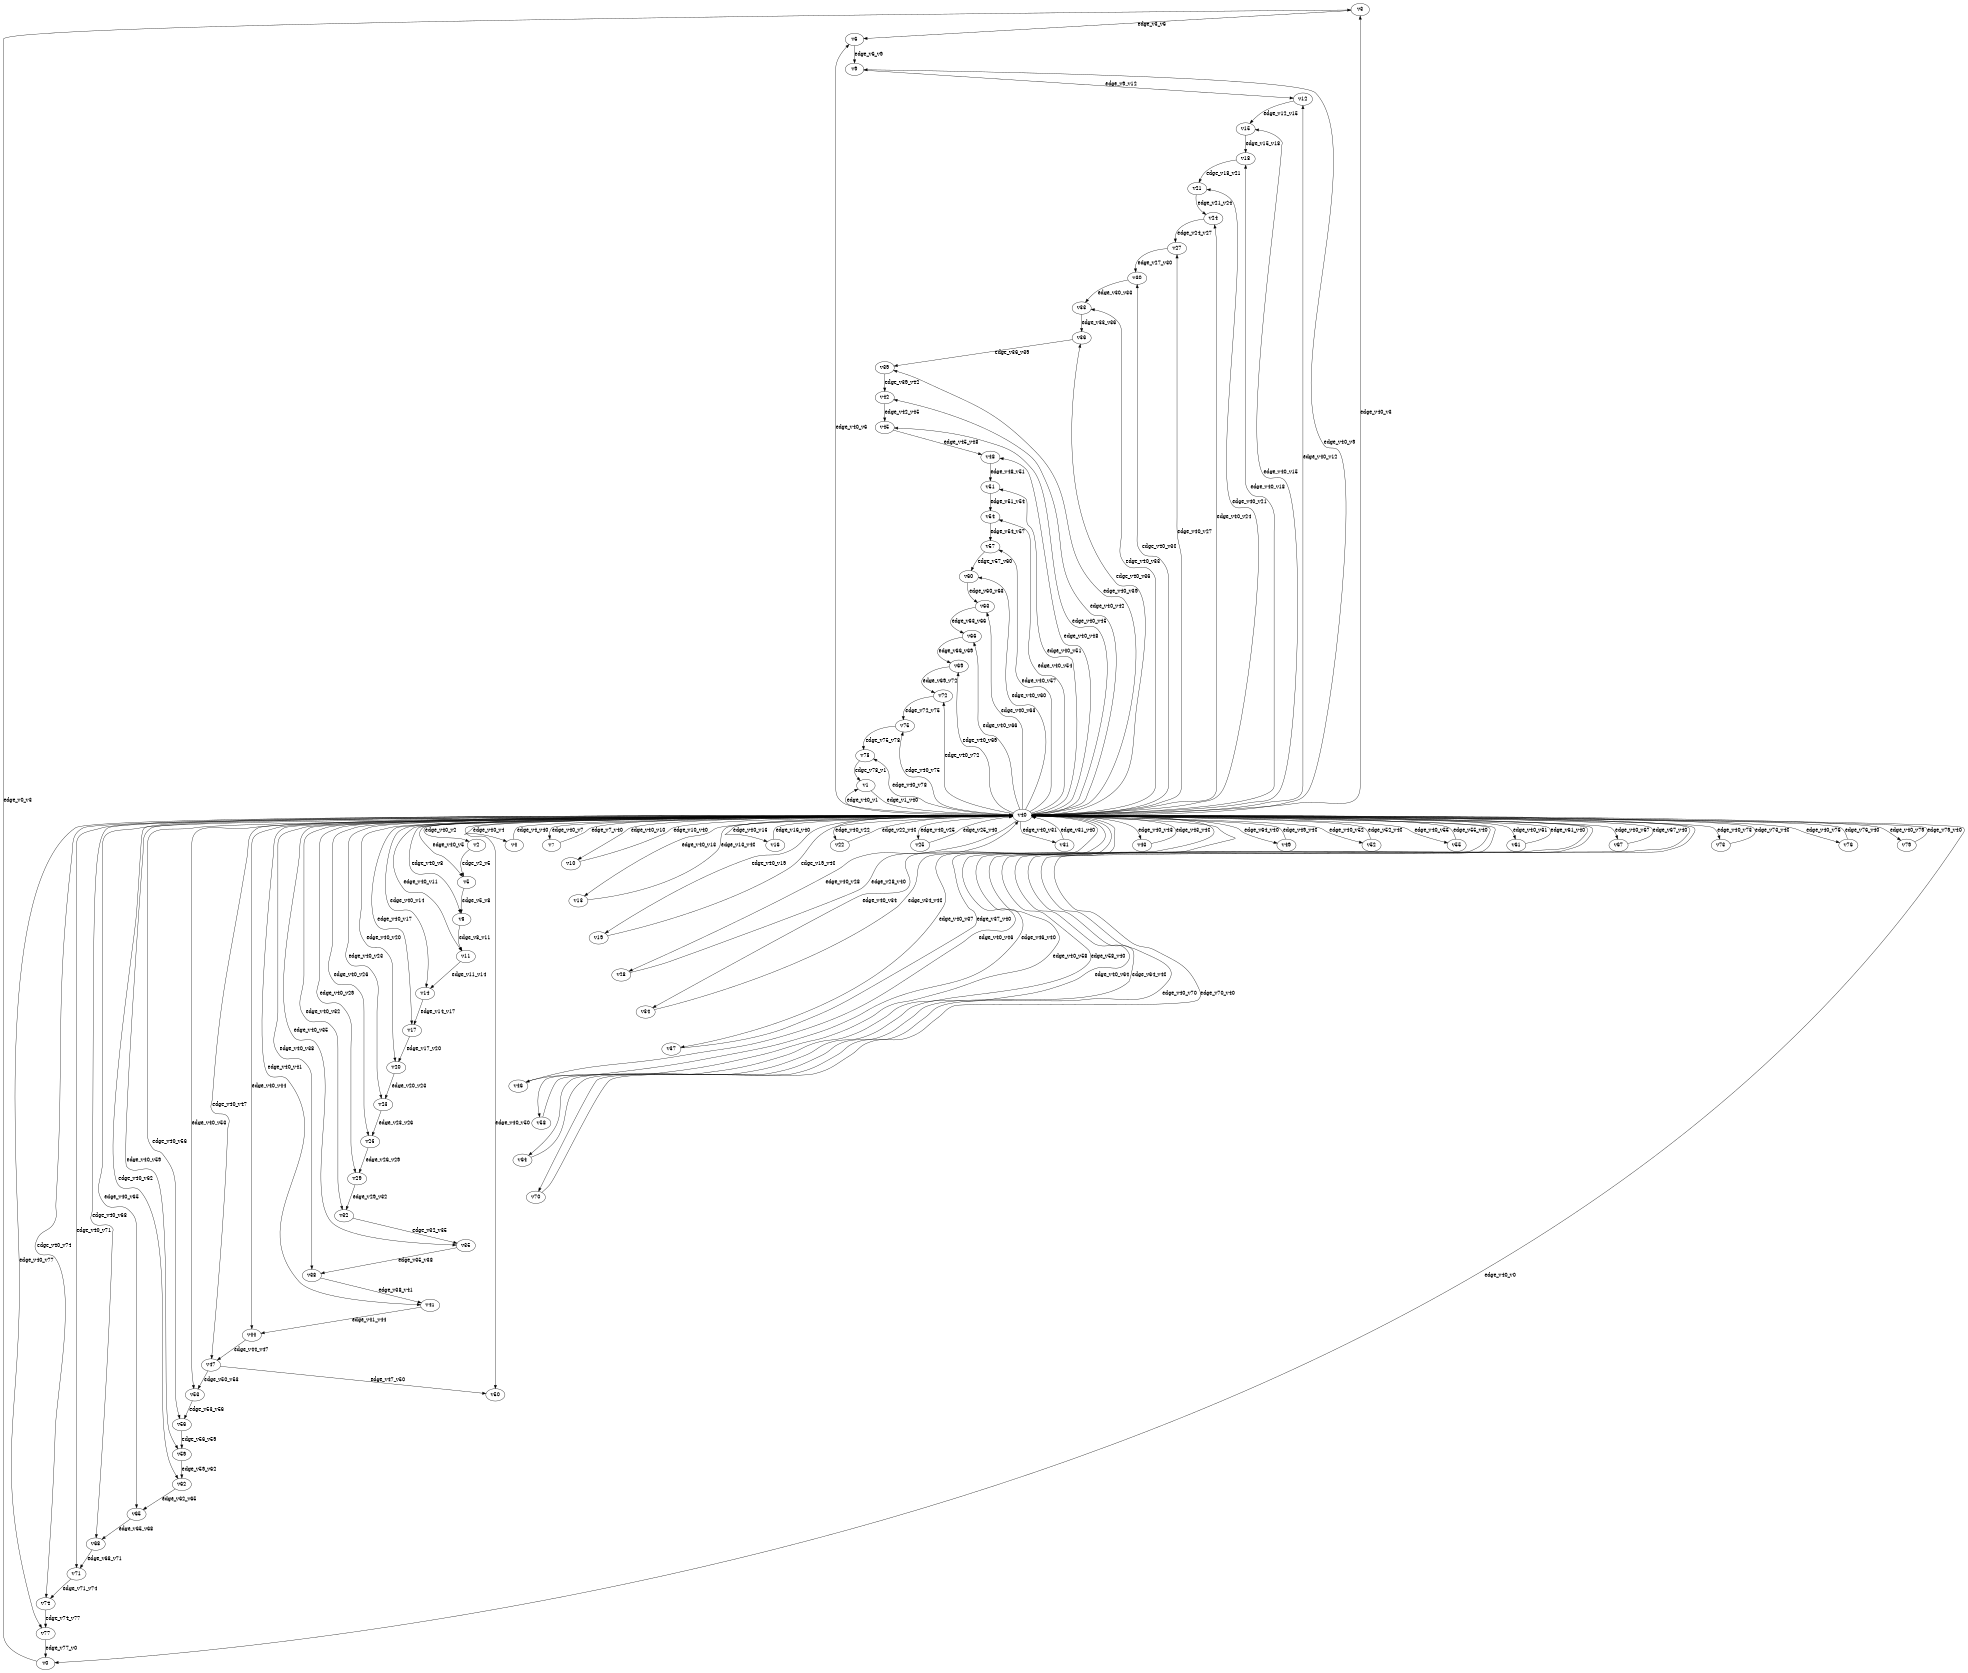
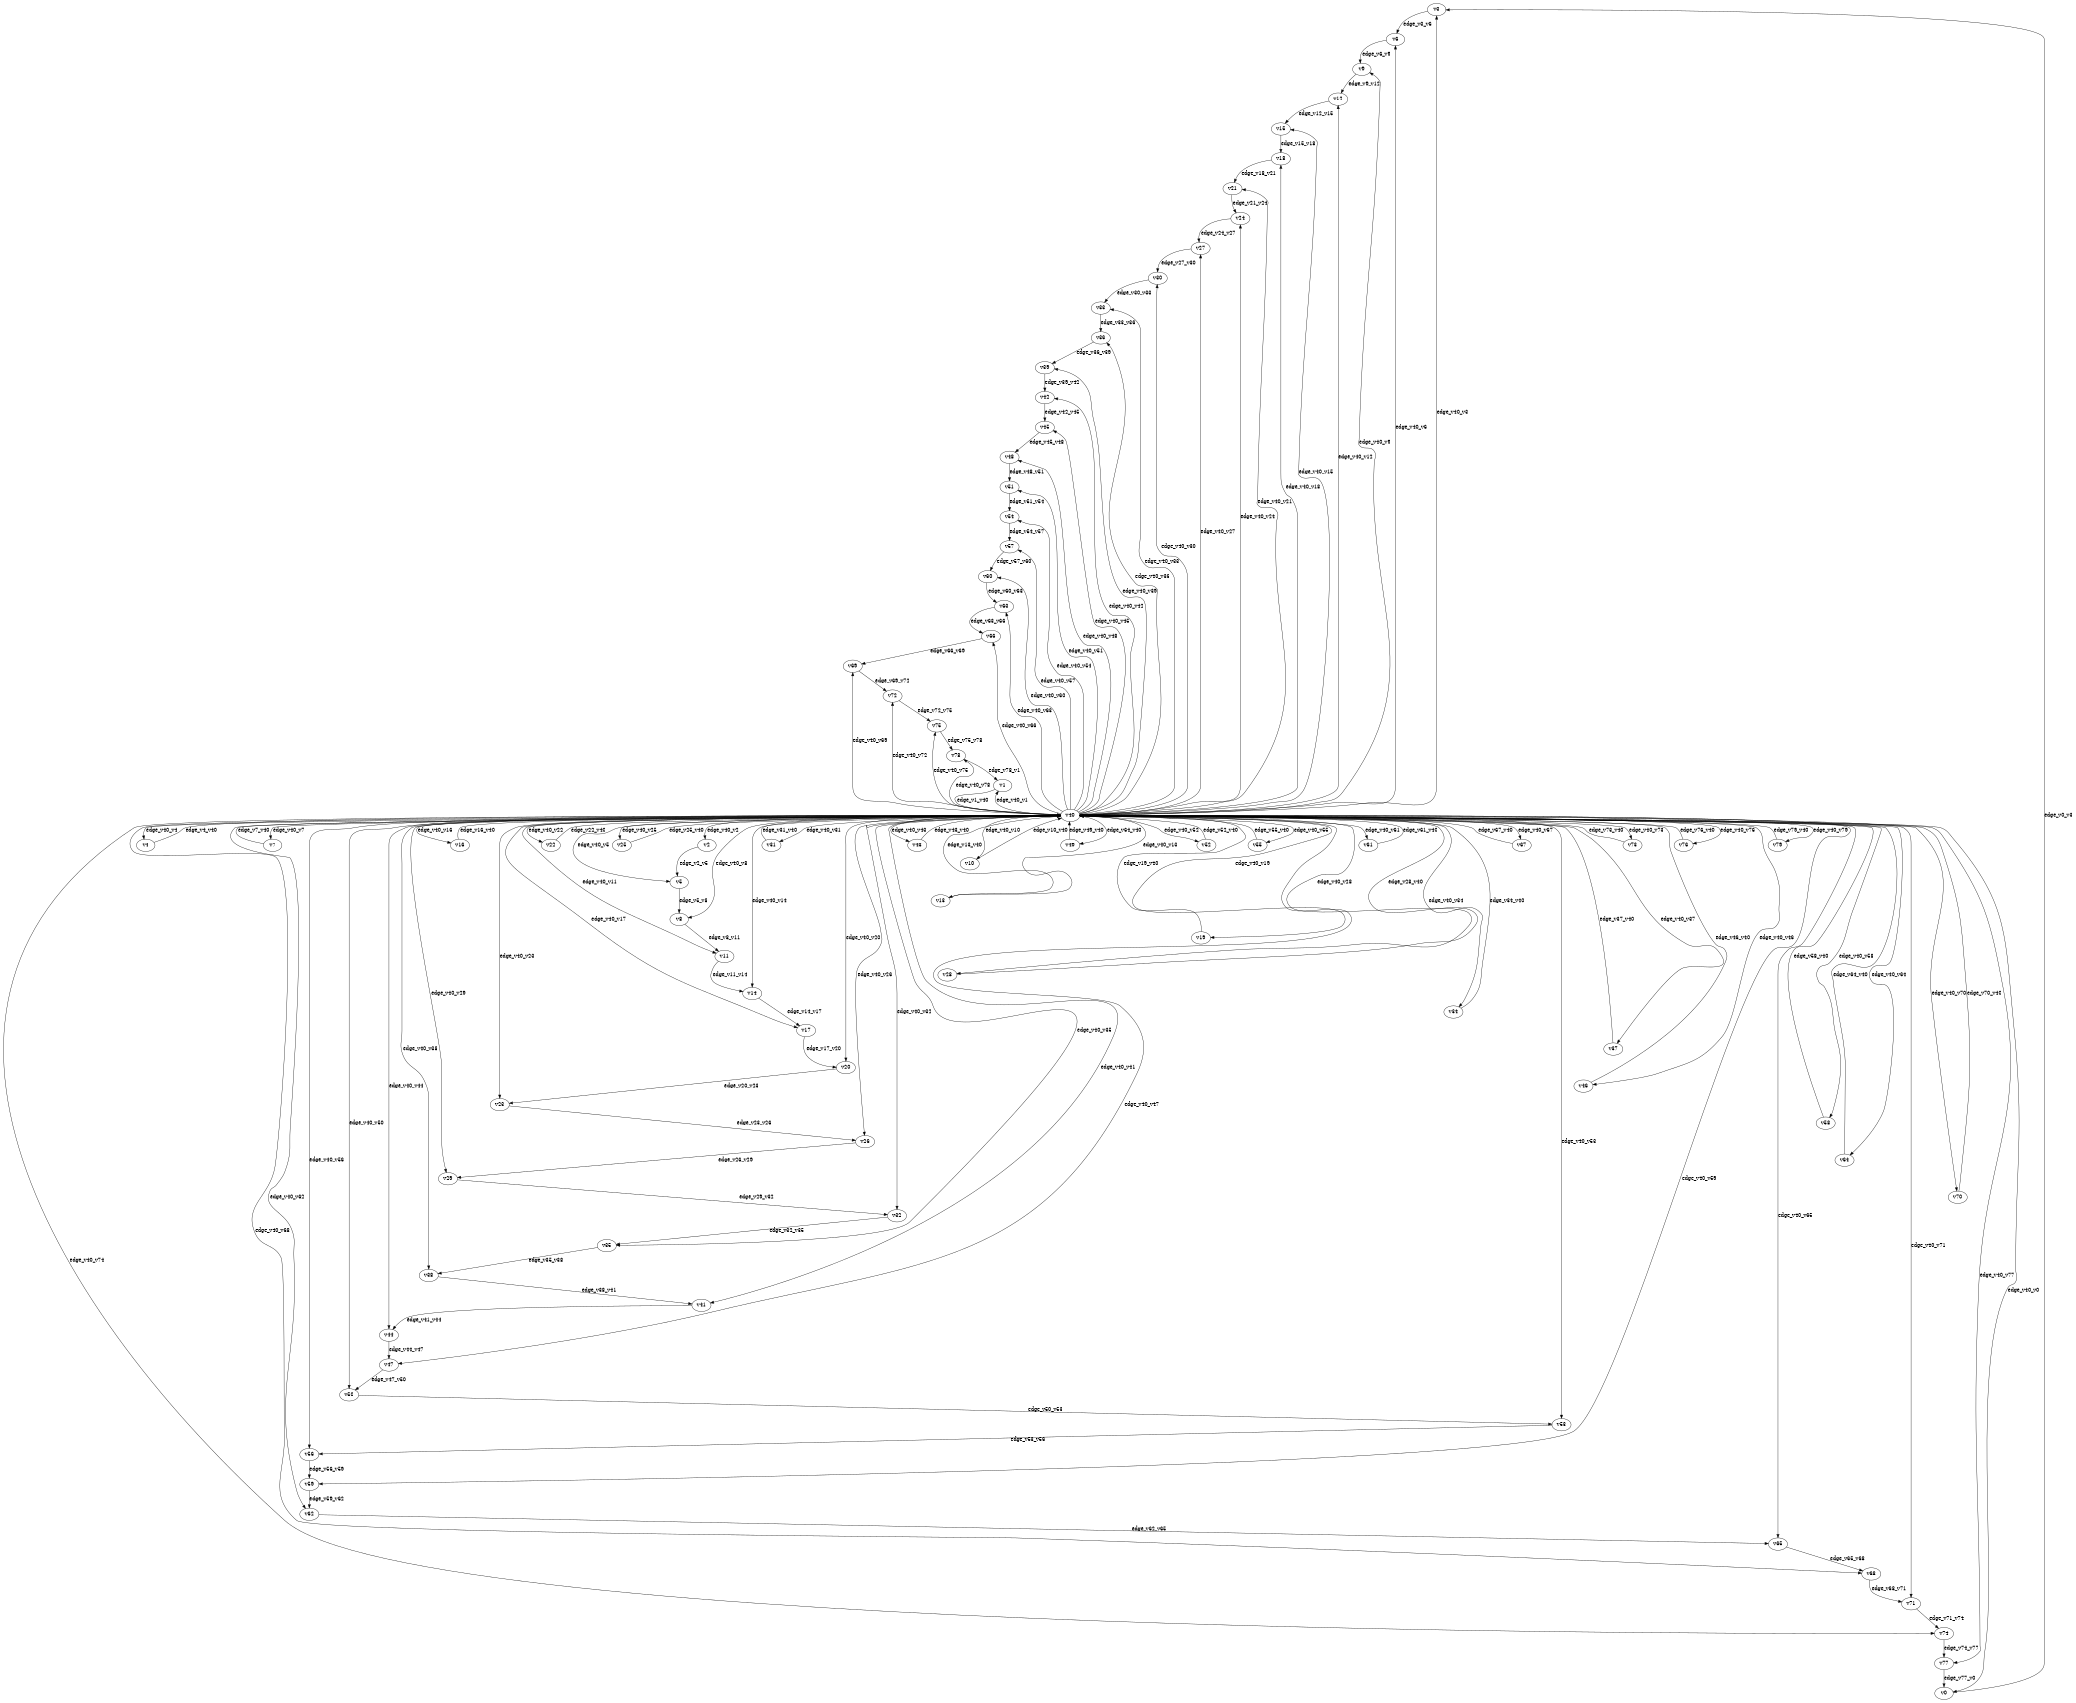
edge "v47" -> "v53": now "v50" -> "v53"
